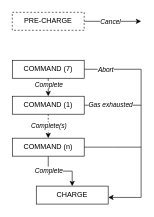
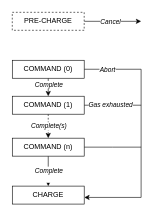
node "COMMAND (7)": label "COMMAND (7)" -> "COMMAND (0)"
node "CHARGE": moved (72, 195) -> (48, 195)
